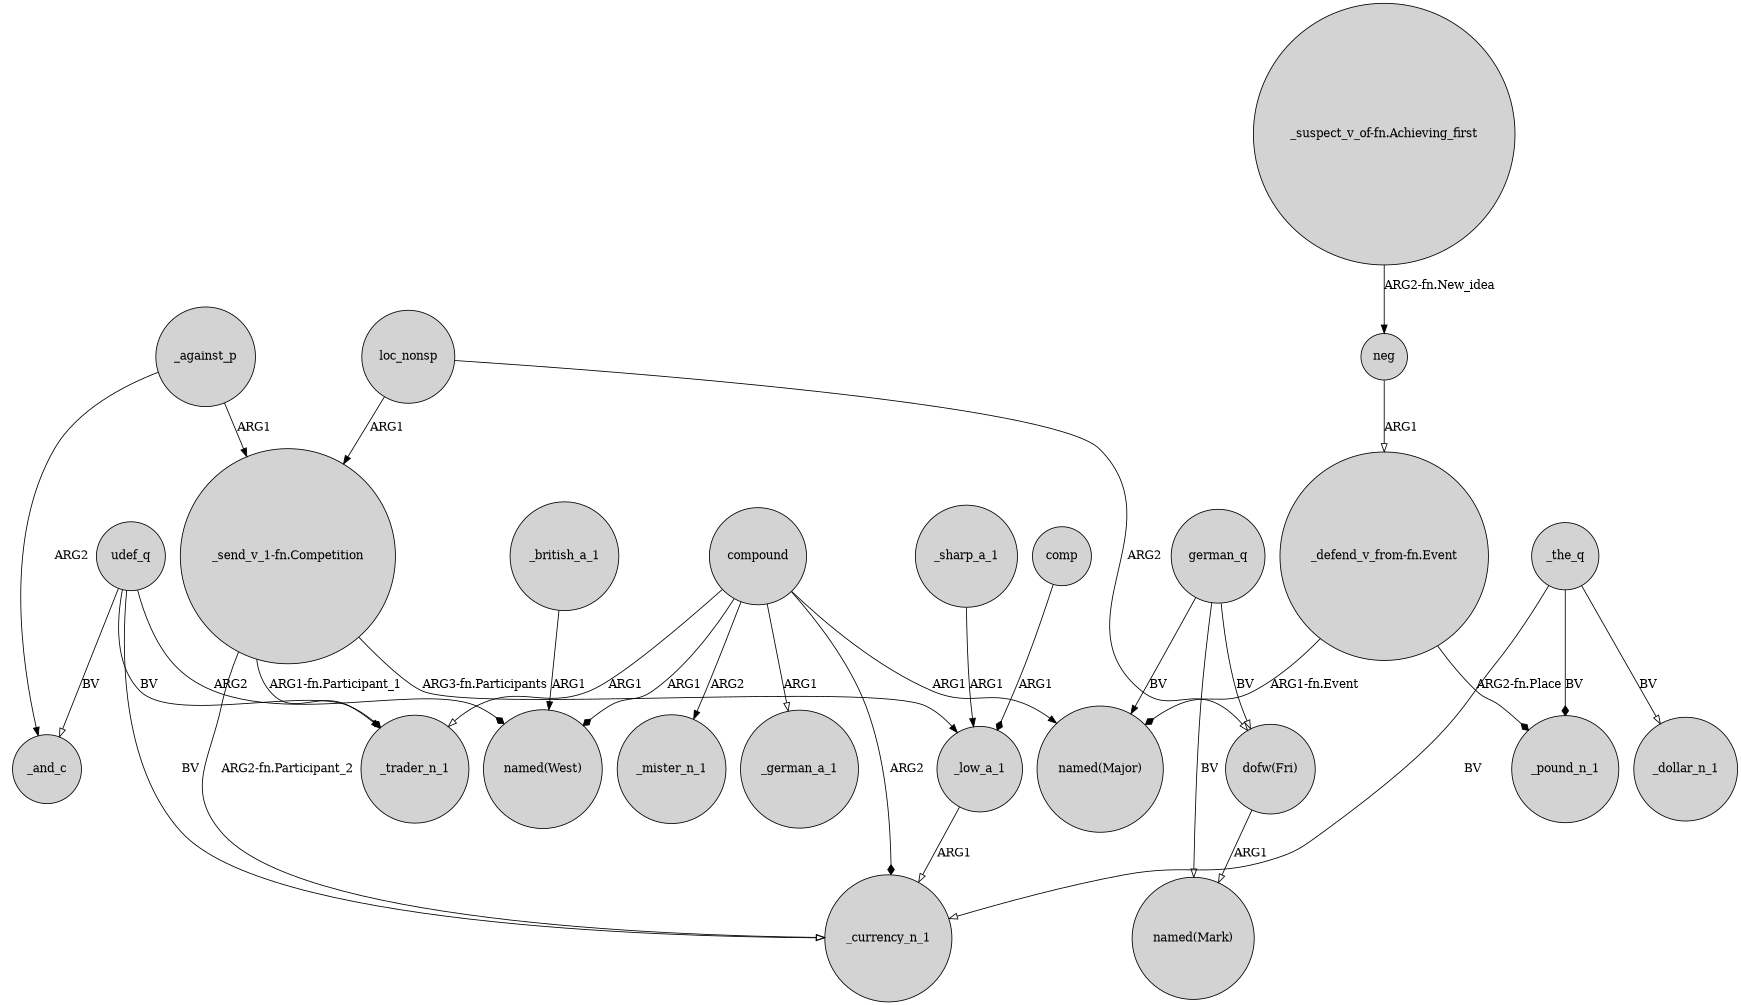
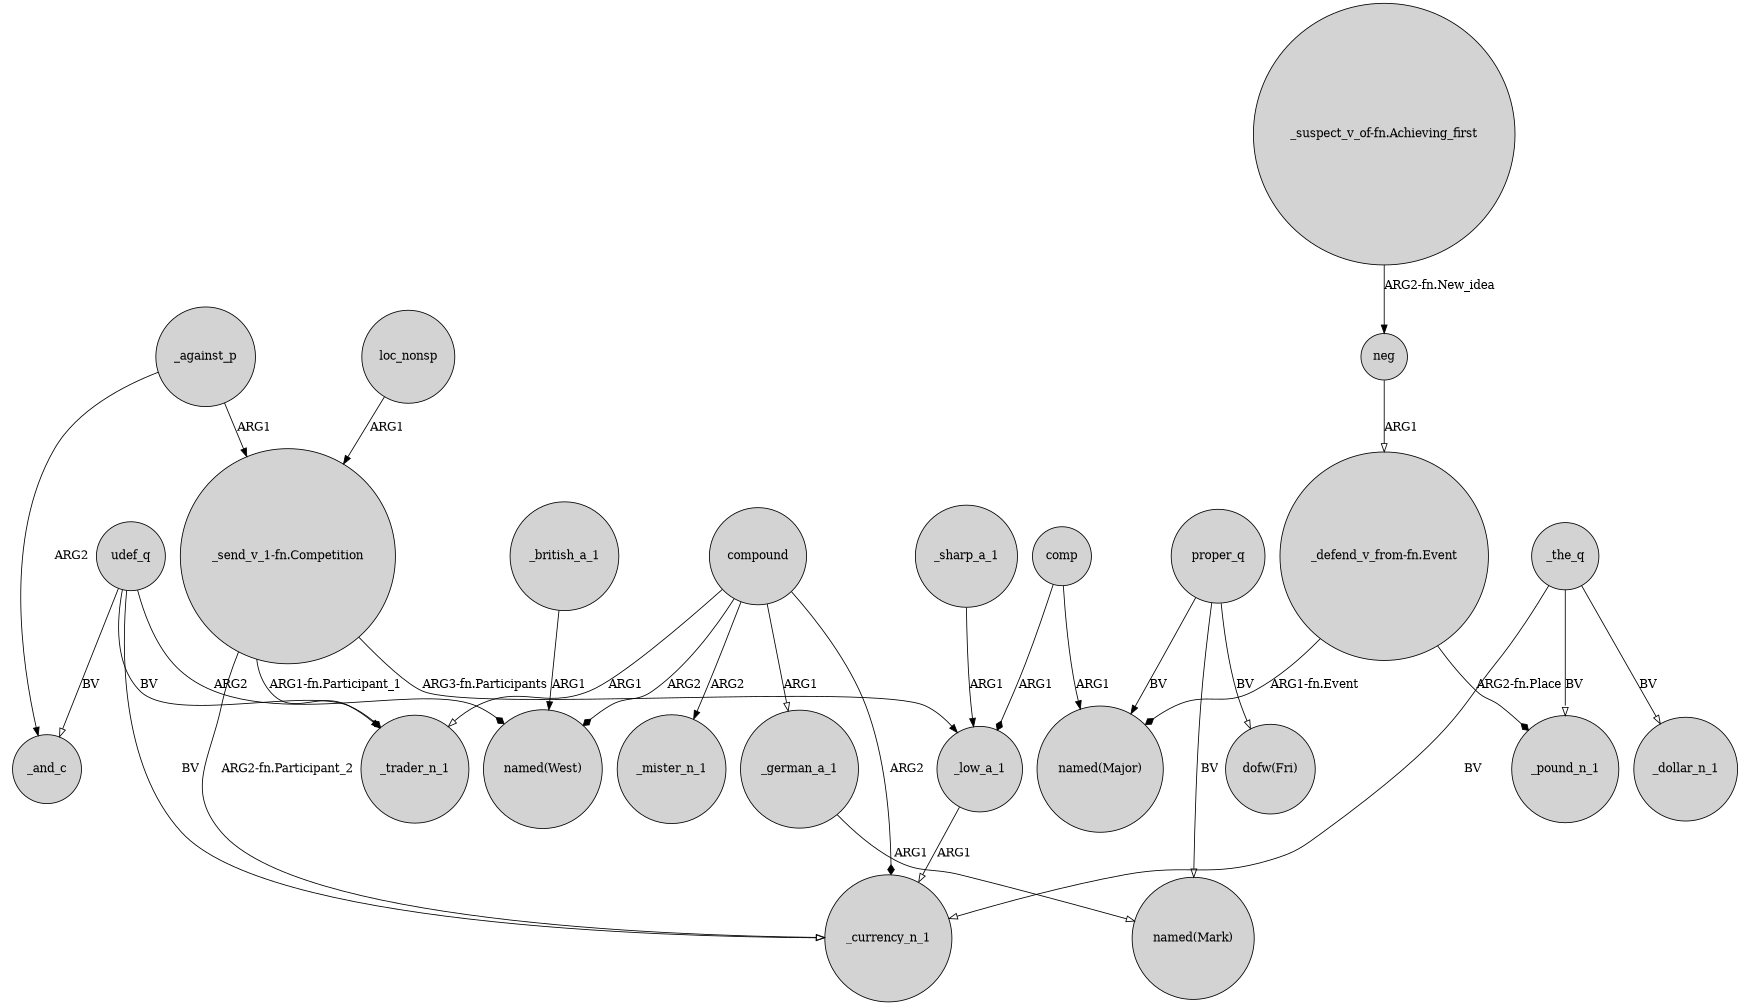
edge "loc_nonsp" -> "dofw(Fri)": removed, label "ARG2"
node "german_q": label "german_q" -> "proper_q"
edge "_the_q" -> "_pound_n_1": arrowhead diamond -> onormal
edge "compound" -> "named(Major)": now "comp" -> "named(Major)"
edge "compound" -> "named(West)": label "ARG1" -> "ARG2"
edge "dofw(Fri)" -> "named(Mark)": now "_german_a_1" -> "named(Mark)"
